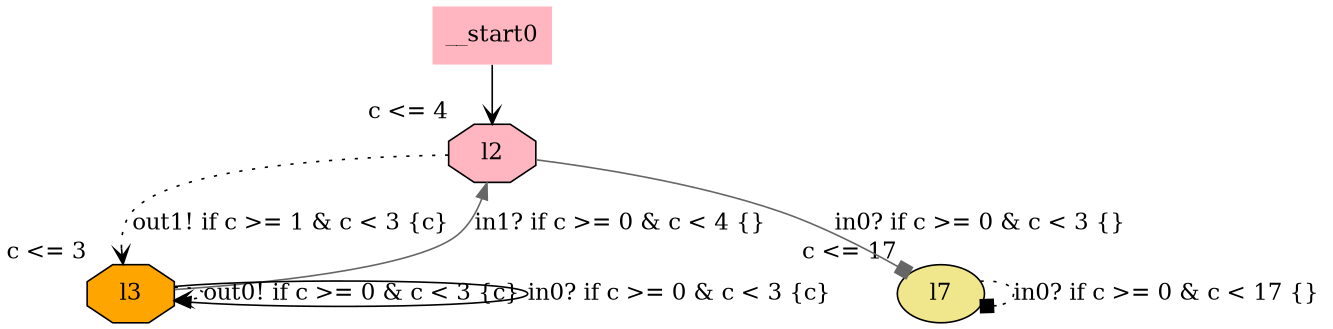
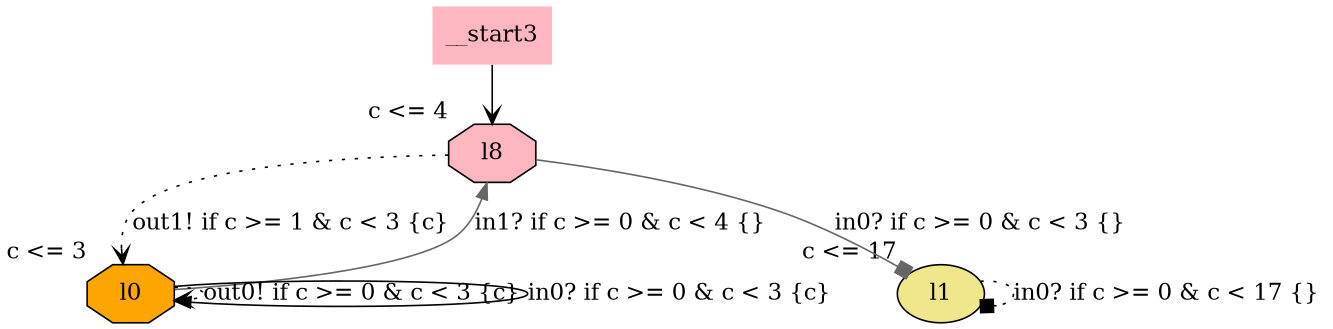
node "__start0": label "__start0" -> "__start3"
node "l2 c <= 4": label "l2 c <= 4" -> "l8 c <= 4"
node "l3 c <= 3": label "l3 c <= 3" -> "l0 c <= 3"
node "l7 c <= 17": label "l7 c <= 17" -> "l1 c <= 17"
